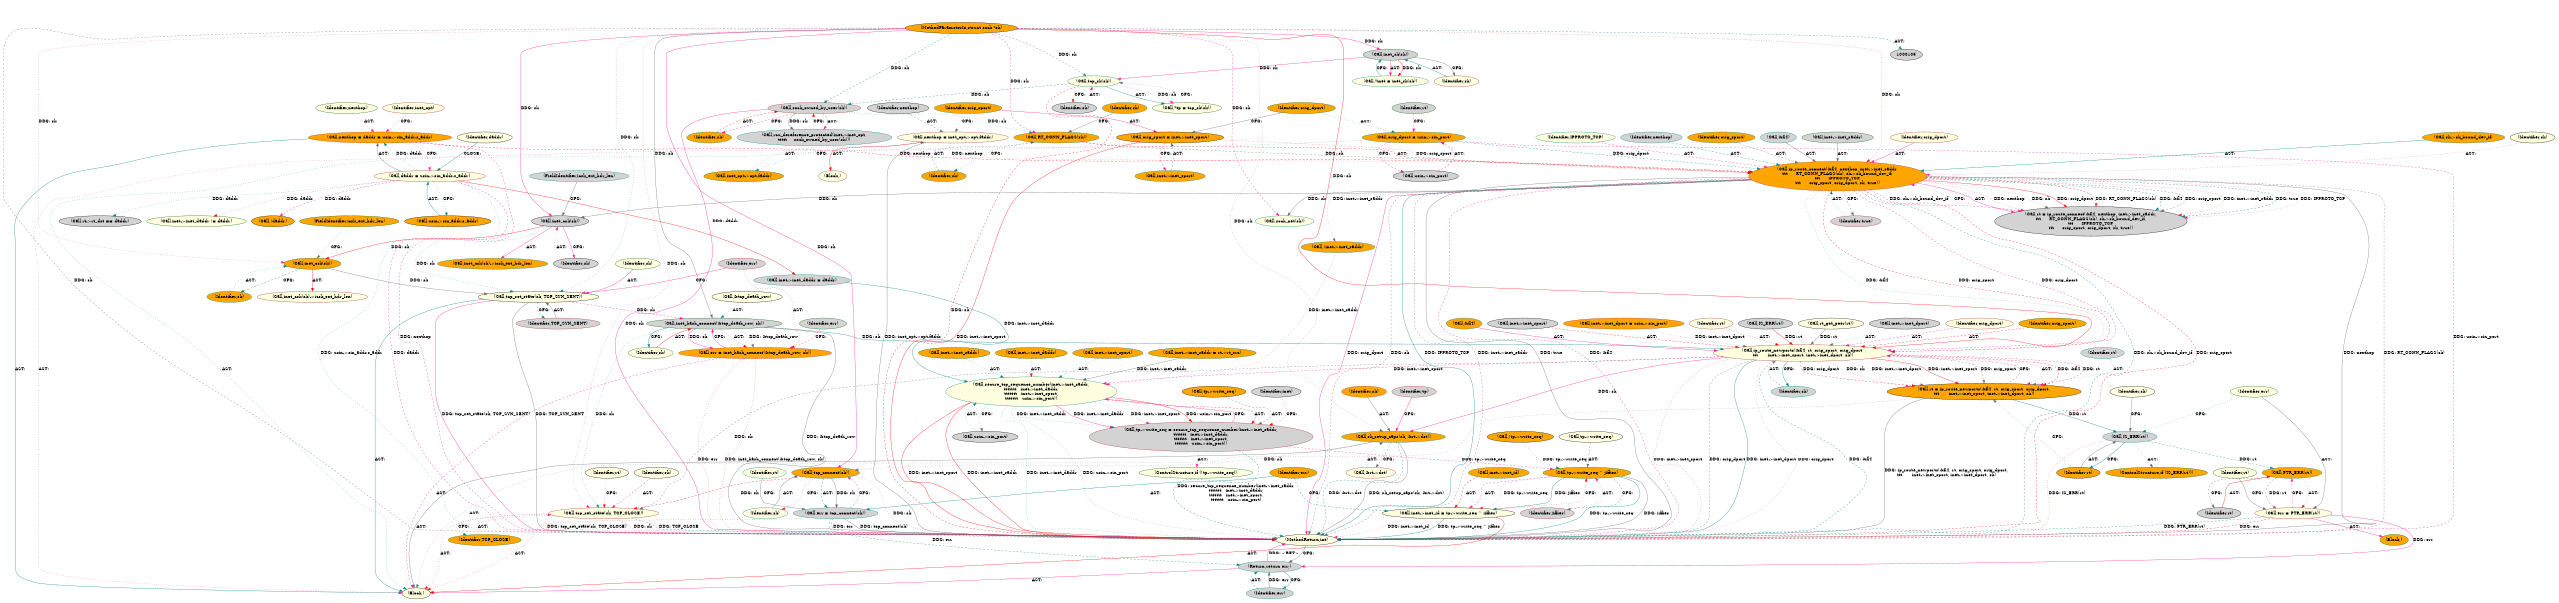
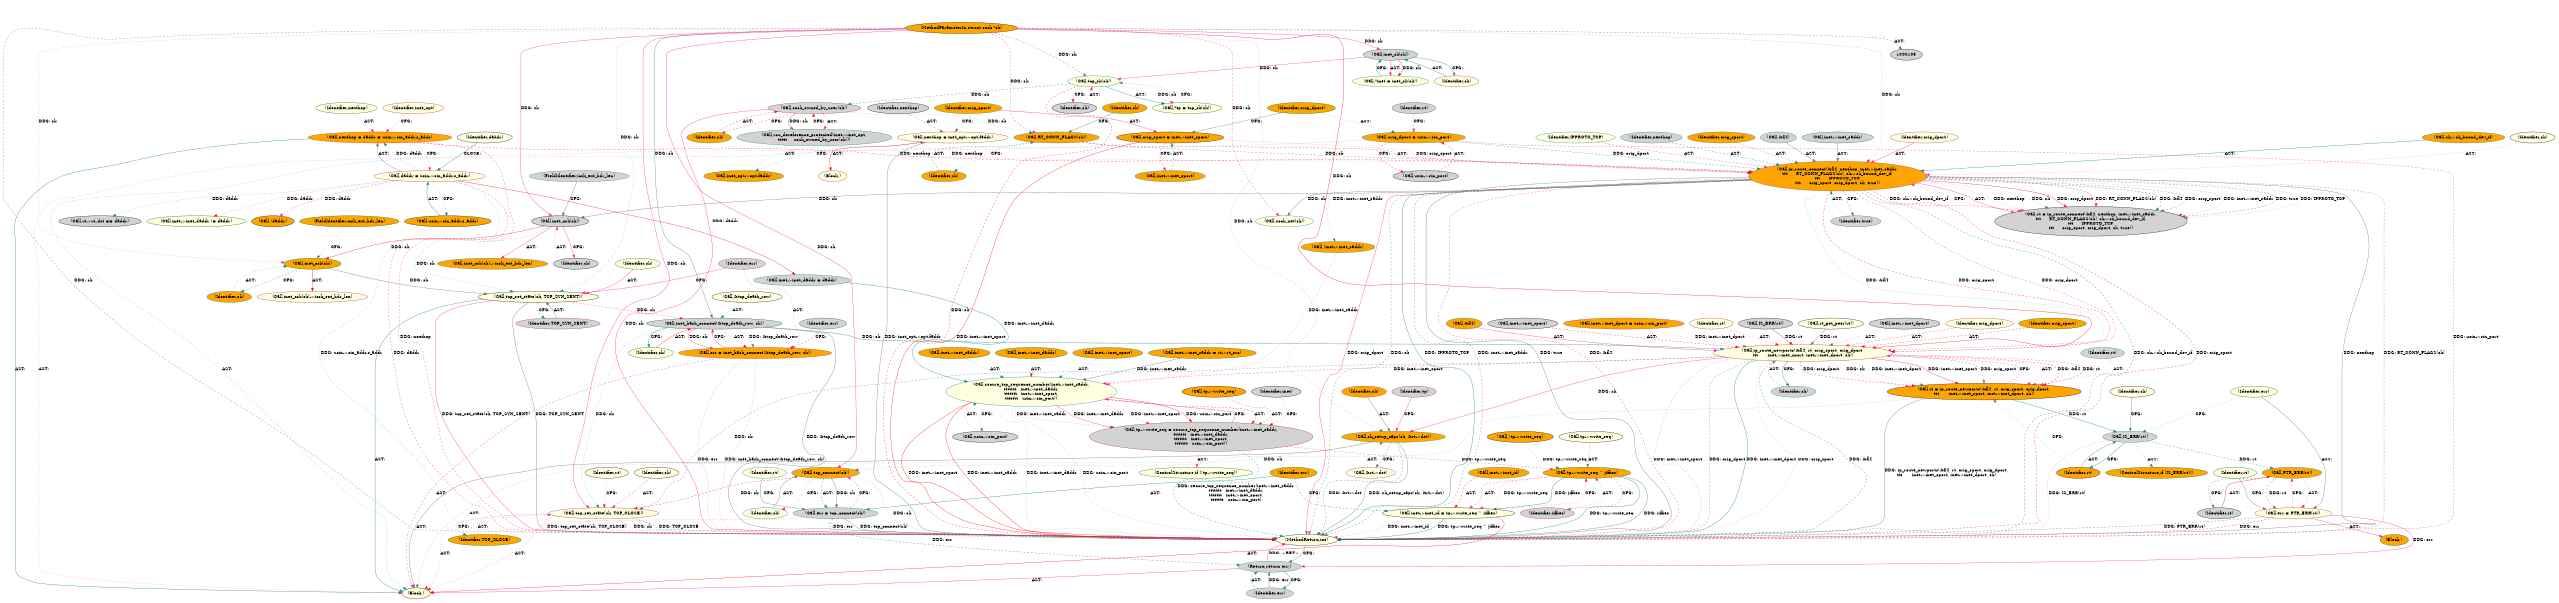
edge "(MethodParameterIn,struct sock *sk)" -> "(Call,sock_owned_by_user(sk))": removed, label "DDG: sk"
edge "(MethodParameterIn,struct sock *sk)" -> "(Call,tcp_set_state(sk, TCP_CLOSE))": style dotted -> solid
